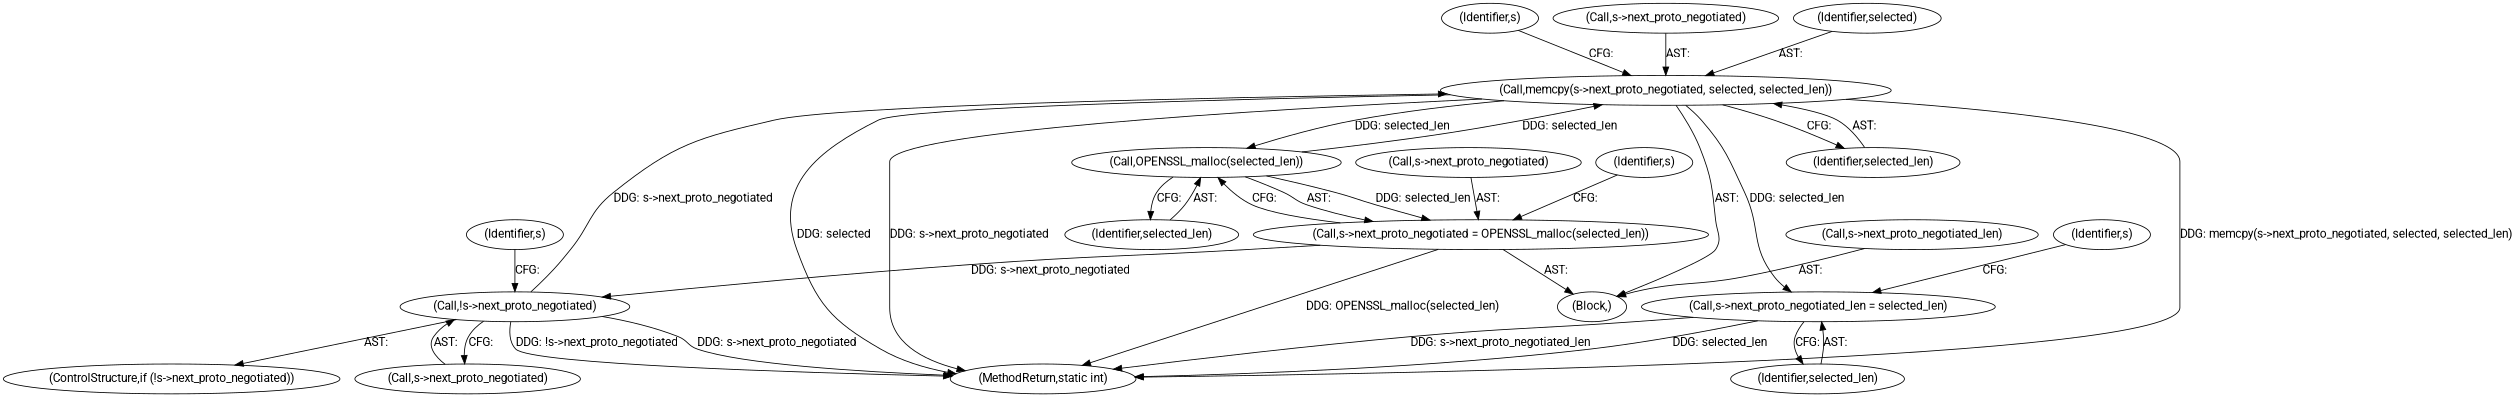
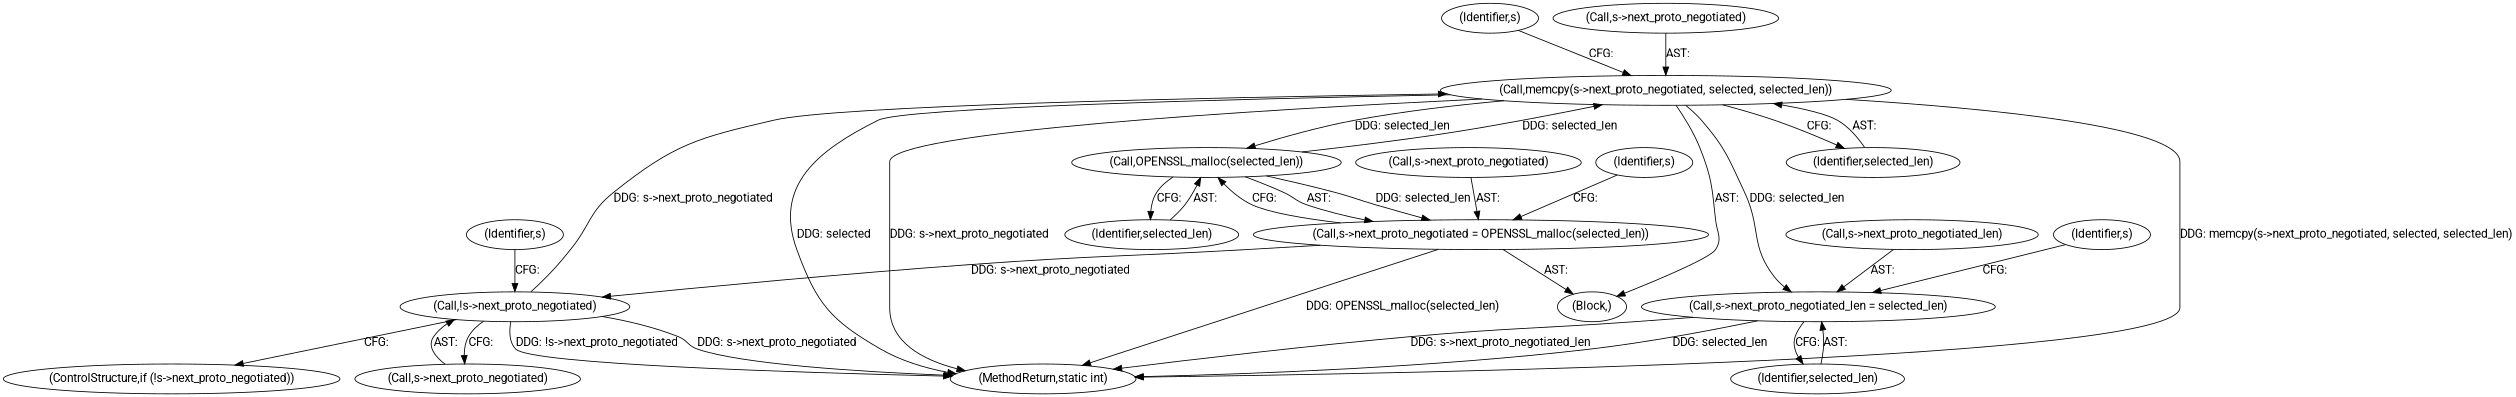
node "(Identifier,selected)": removed
edge "(Call,s->next_proto_negotiated_len)" -> "(Block,)": now "(Call,s->next_proto_negotiated_len)" -> "(Call,s->next_proto_negotiated_len = selected_len)"
edge "(Call,!s->next_proto_negotiated)" -> "(ControlStructure,if (!s->next_proto_negotiated))": label "AST: " -> "CFG: "
